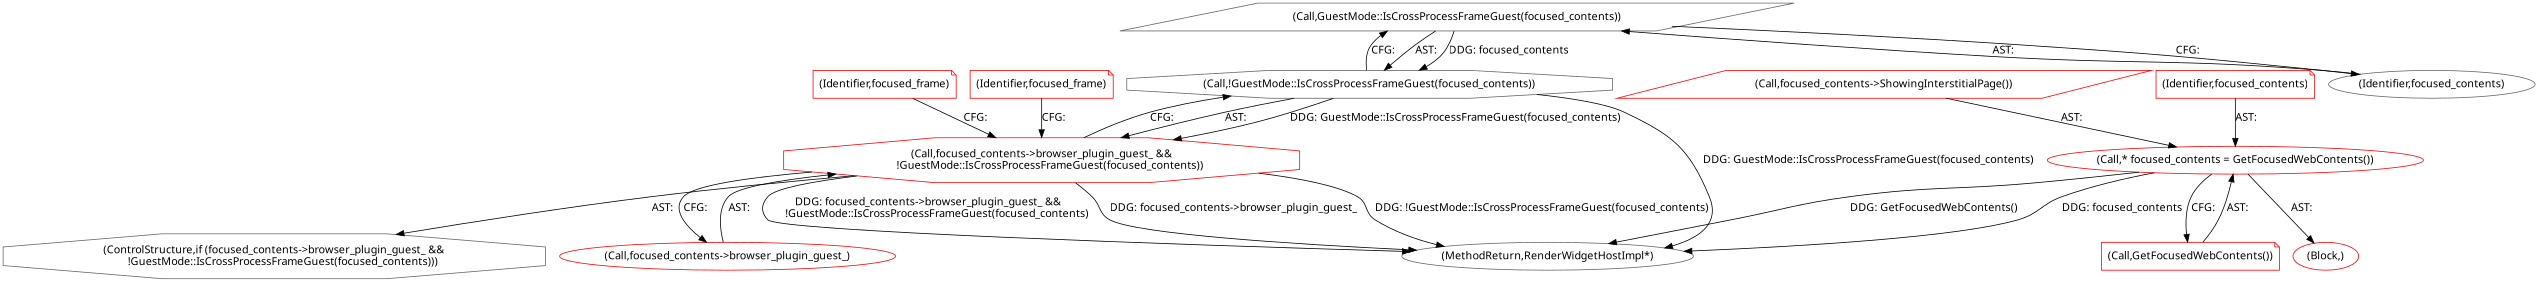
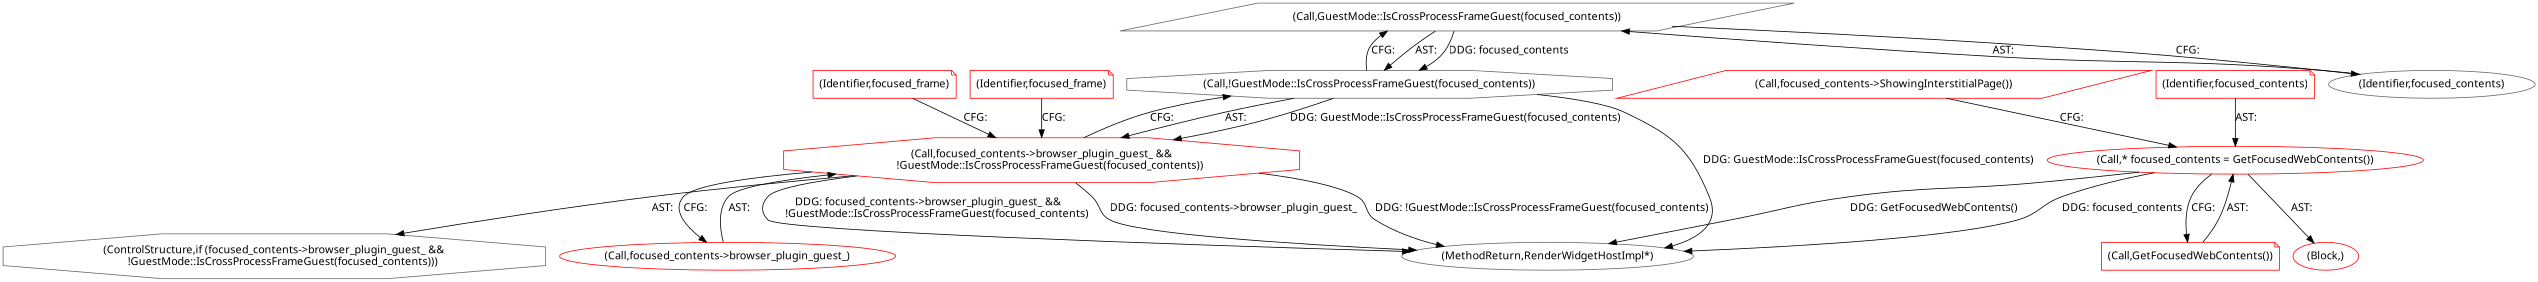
edge "(Call,focused_contents->ShowingInterstitialPage())" -> "(Call,* focused_contents = GetFocusedWebContents())": label "AST: " -> "CFG: "
